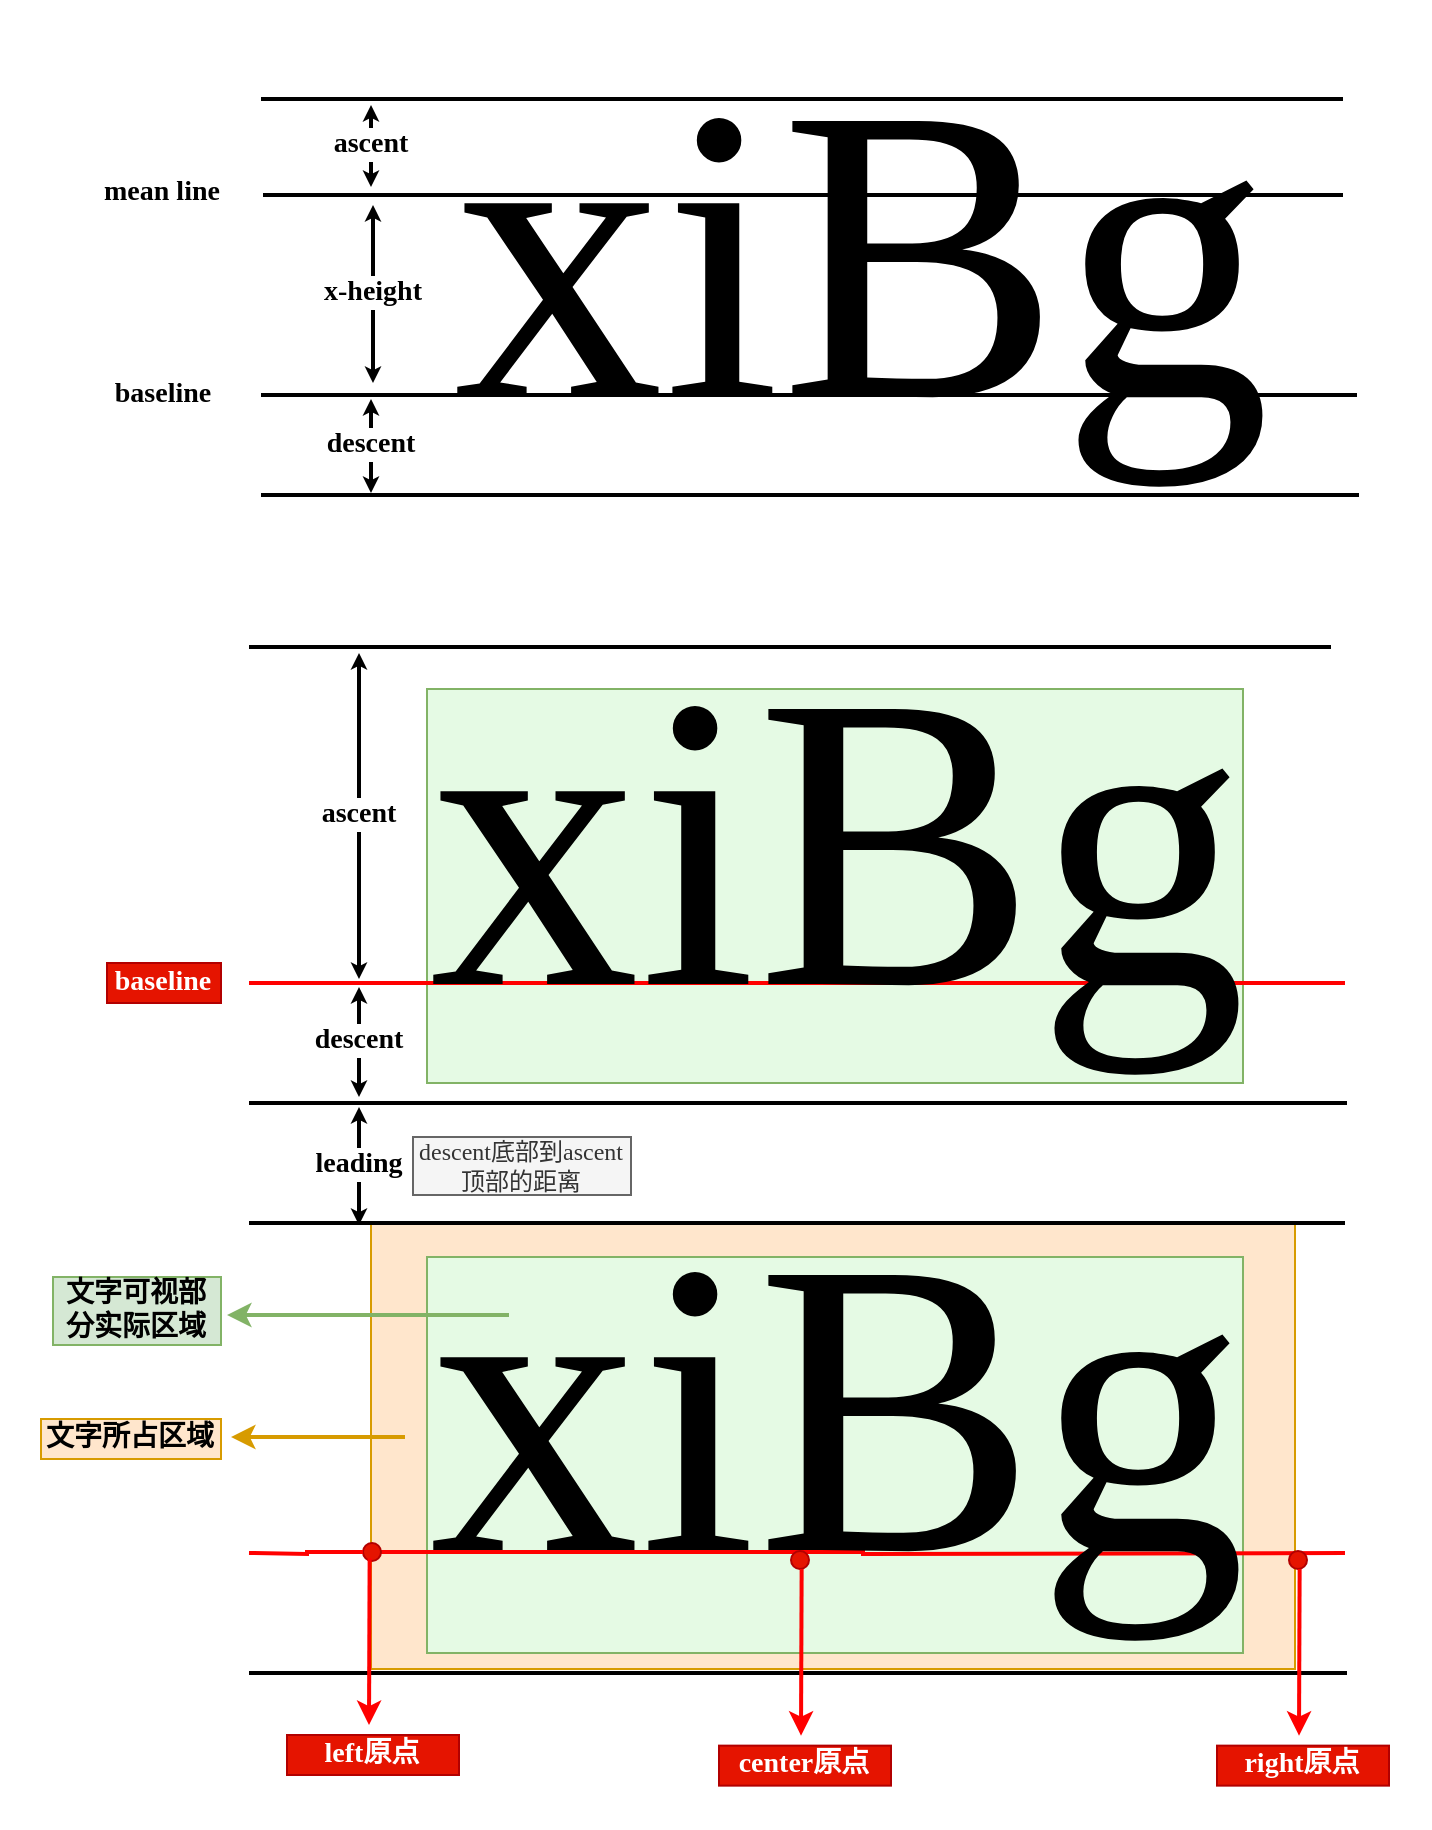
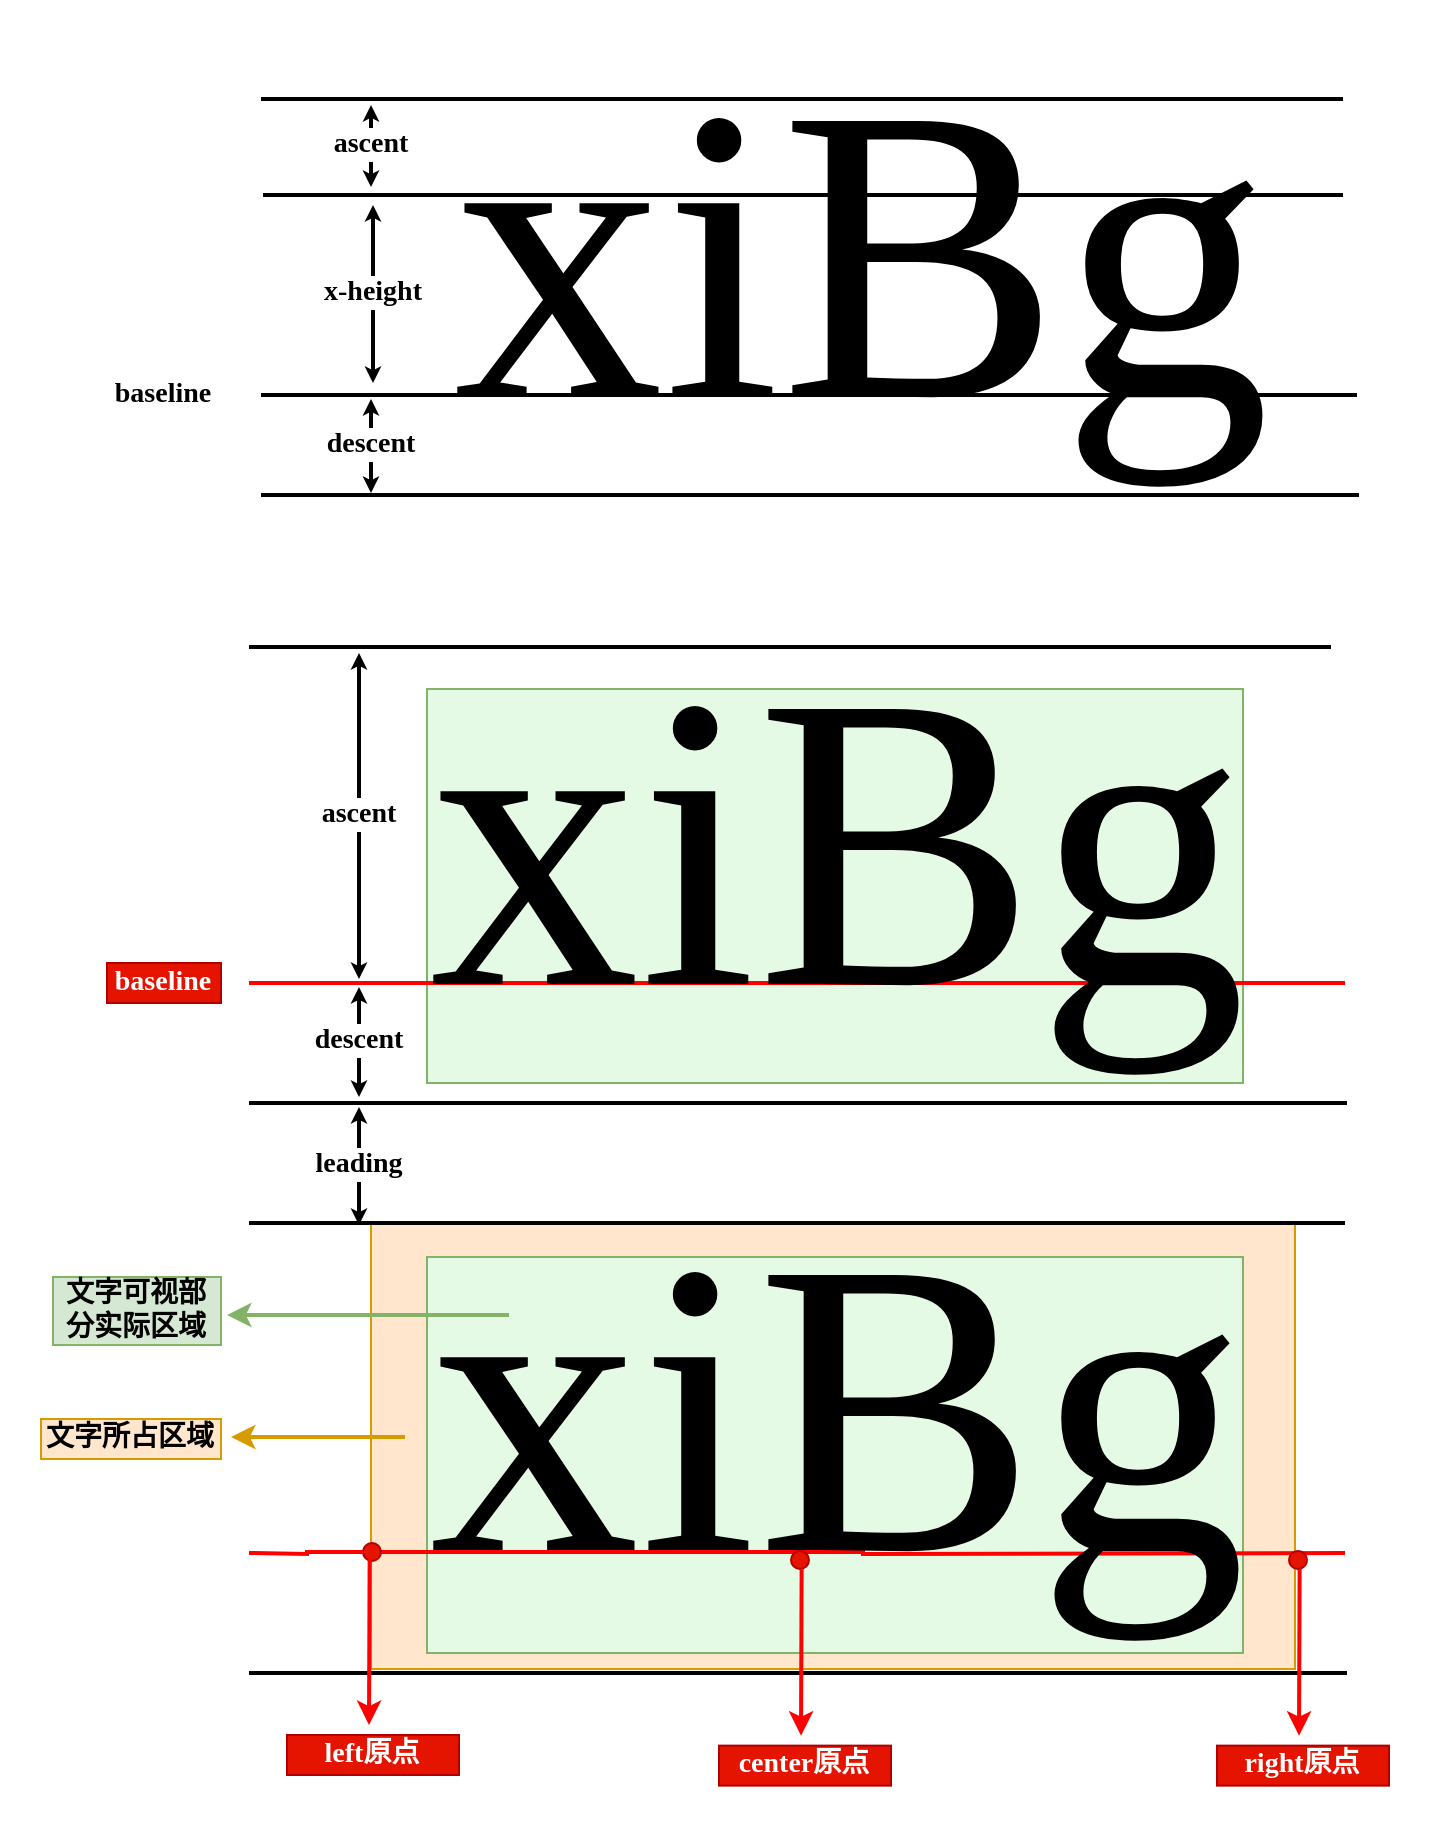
node "mean line": removed
node "descent底部到ascent顶部的距离": removed
